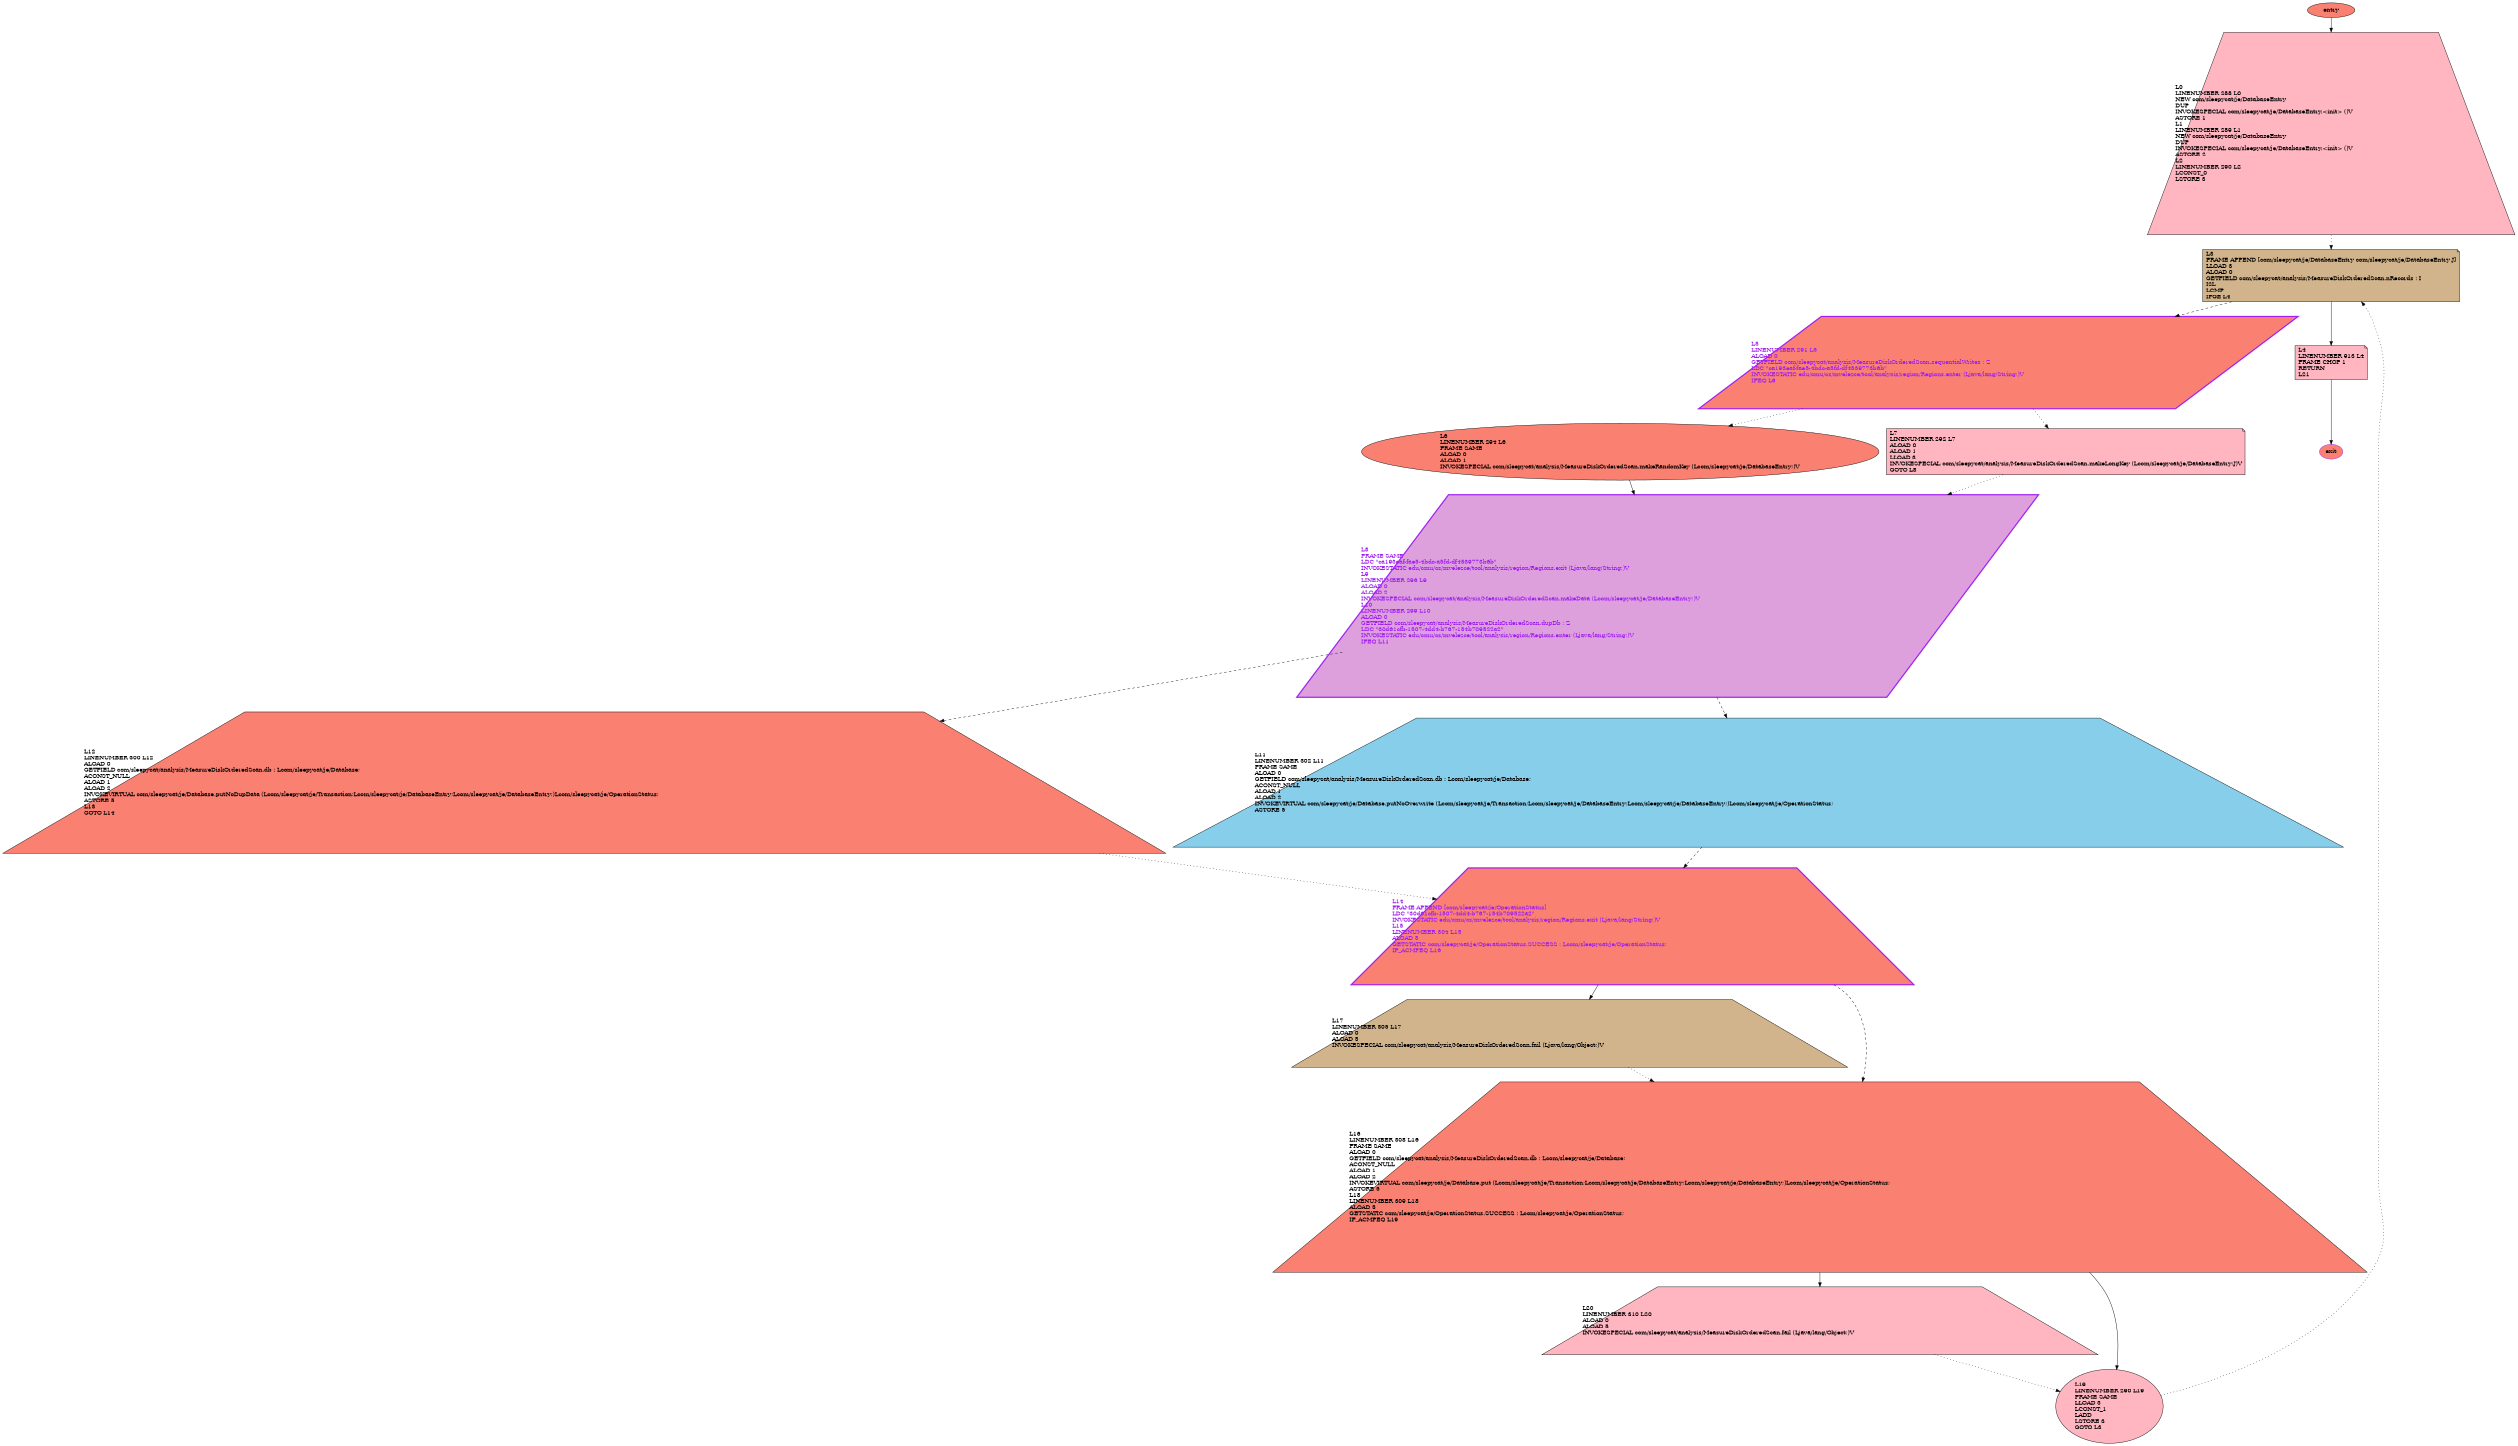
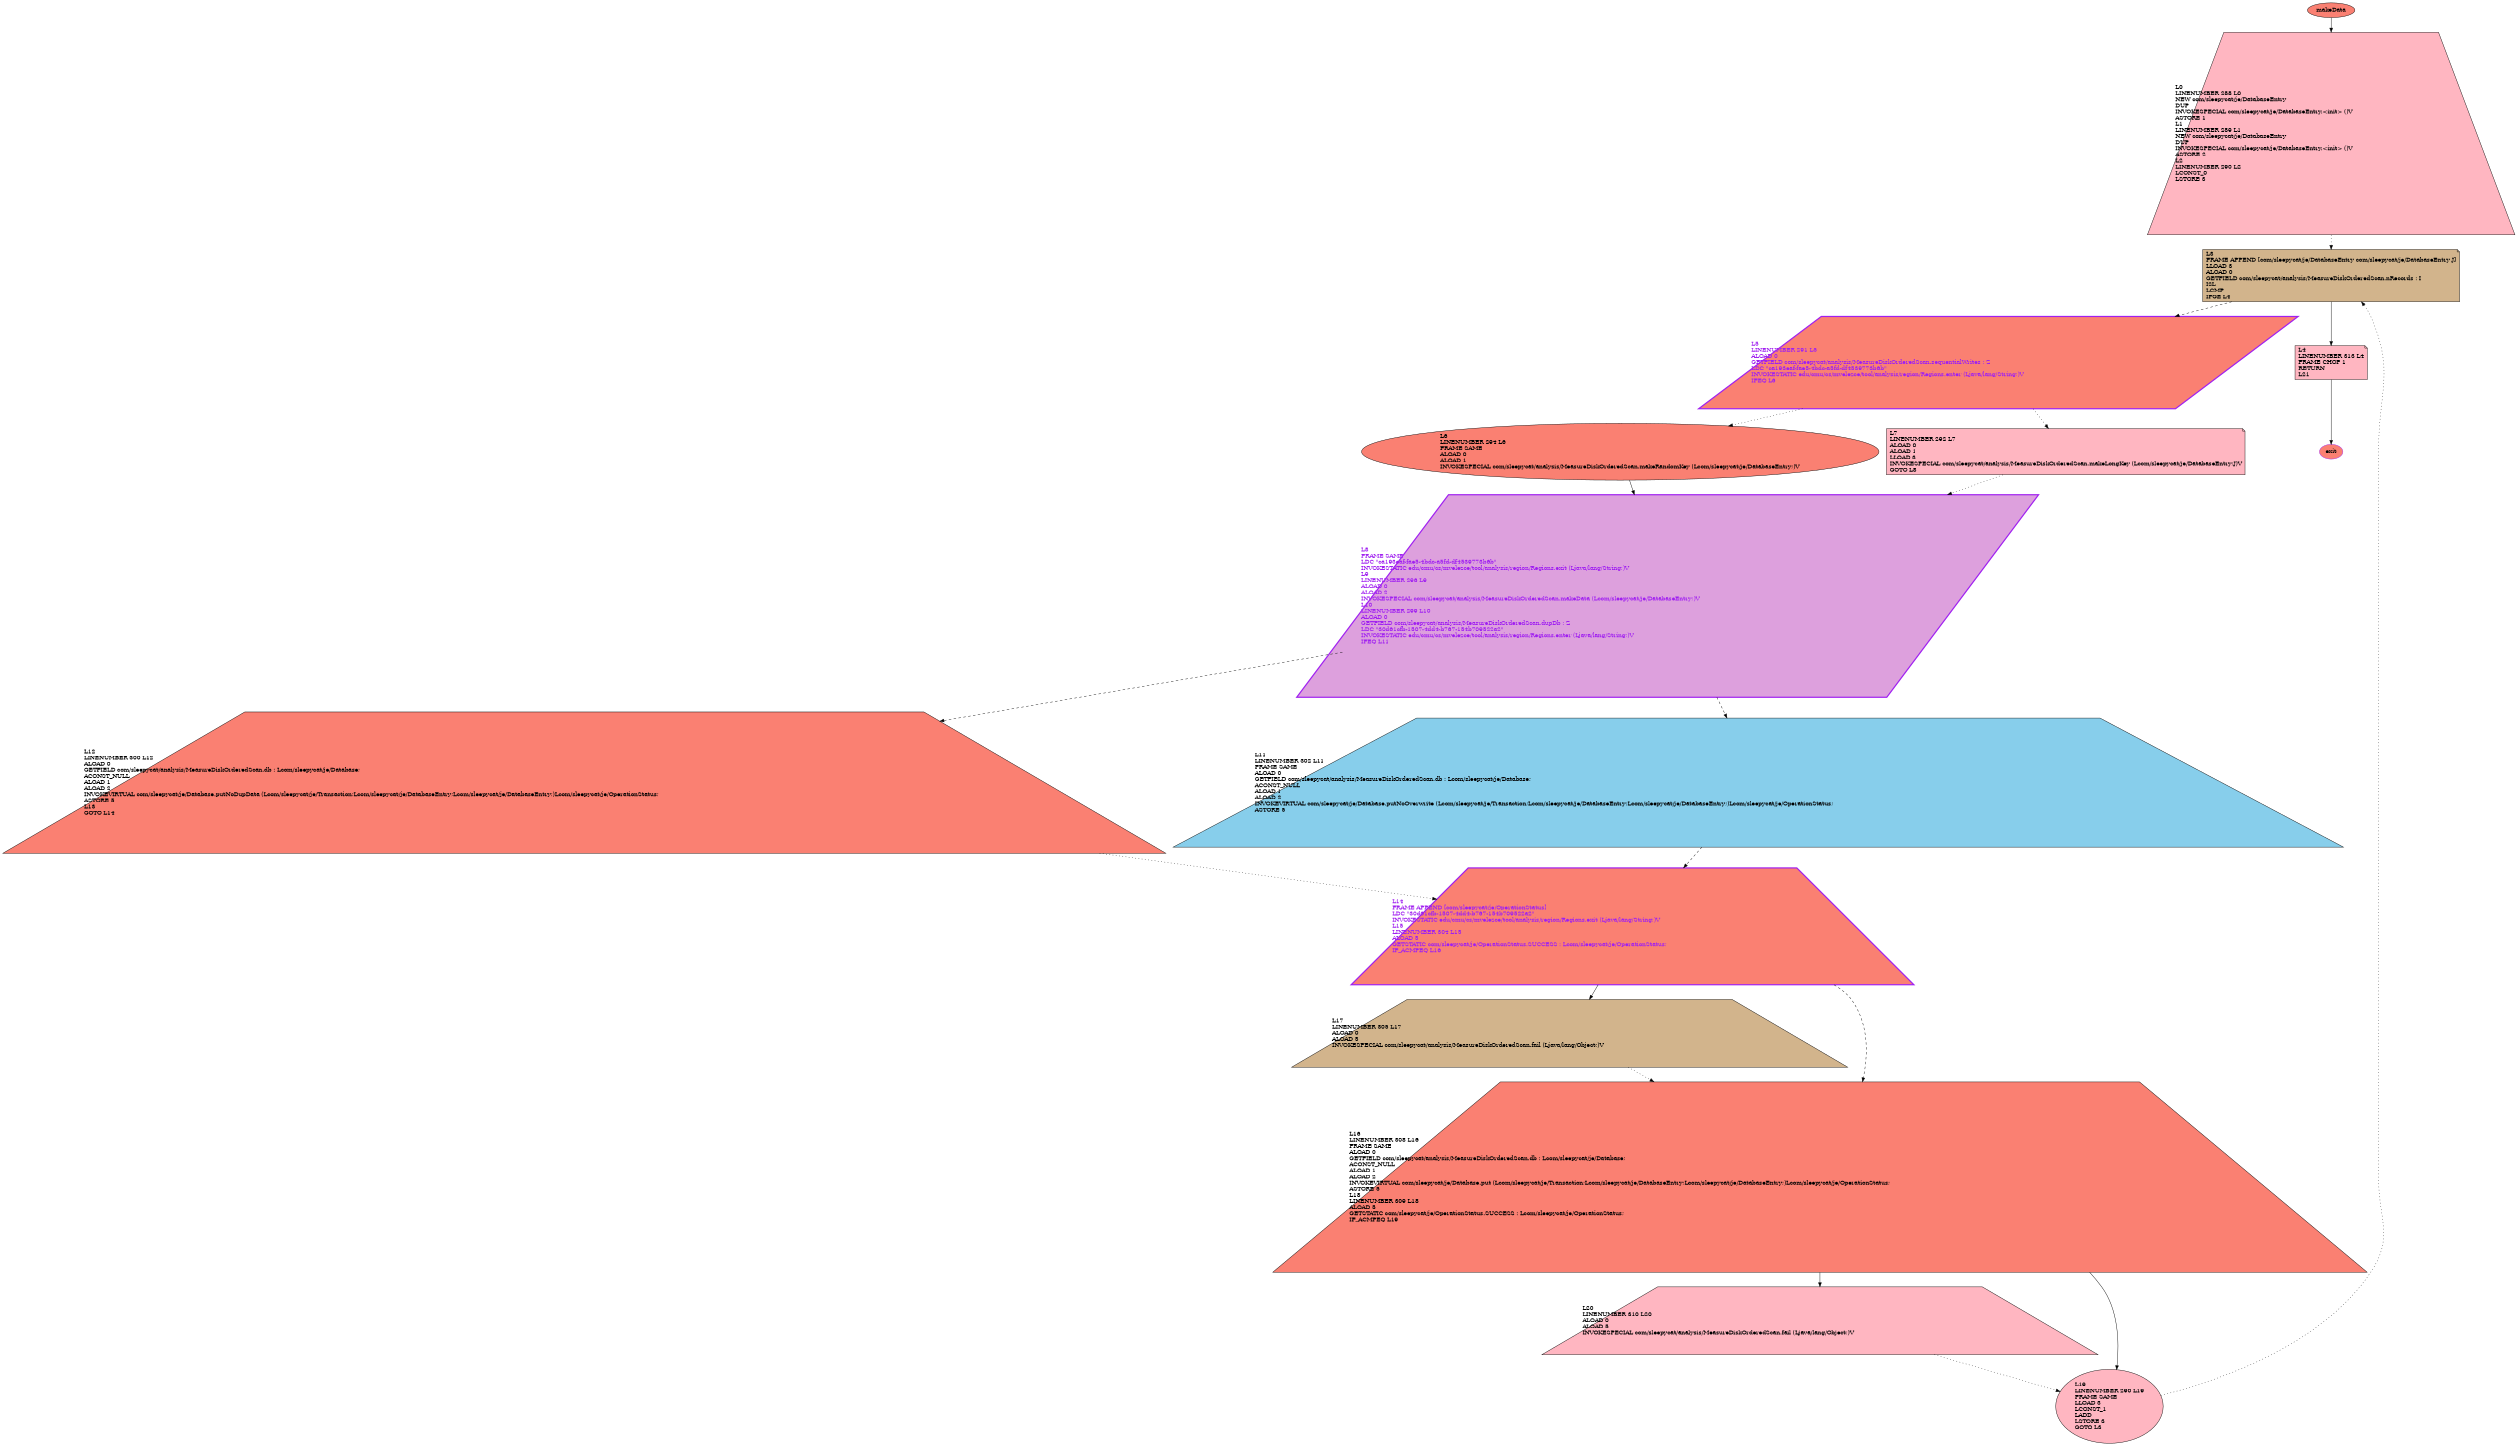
node "entry": label "entry" -> "makeData"
node "L4 LINENUMBER 913 L4 FRAME CHOP 1 RETURN L21": label "L4 LINENUMBER 913 L4 FRAME CHOP 1 RETURN L21" -> "L4 LINENUMBER 313 L4 FRAME CHOP 1 RETURN L21"
